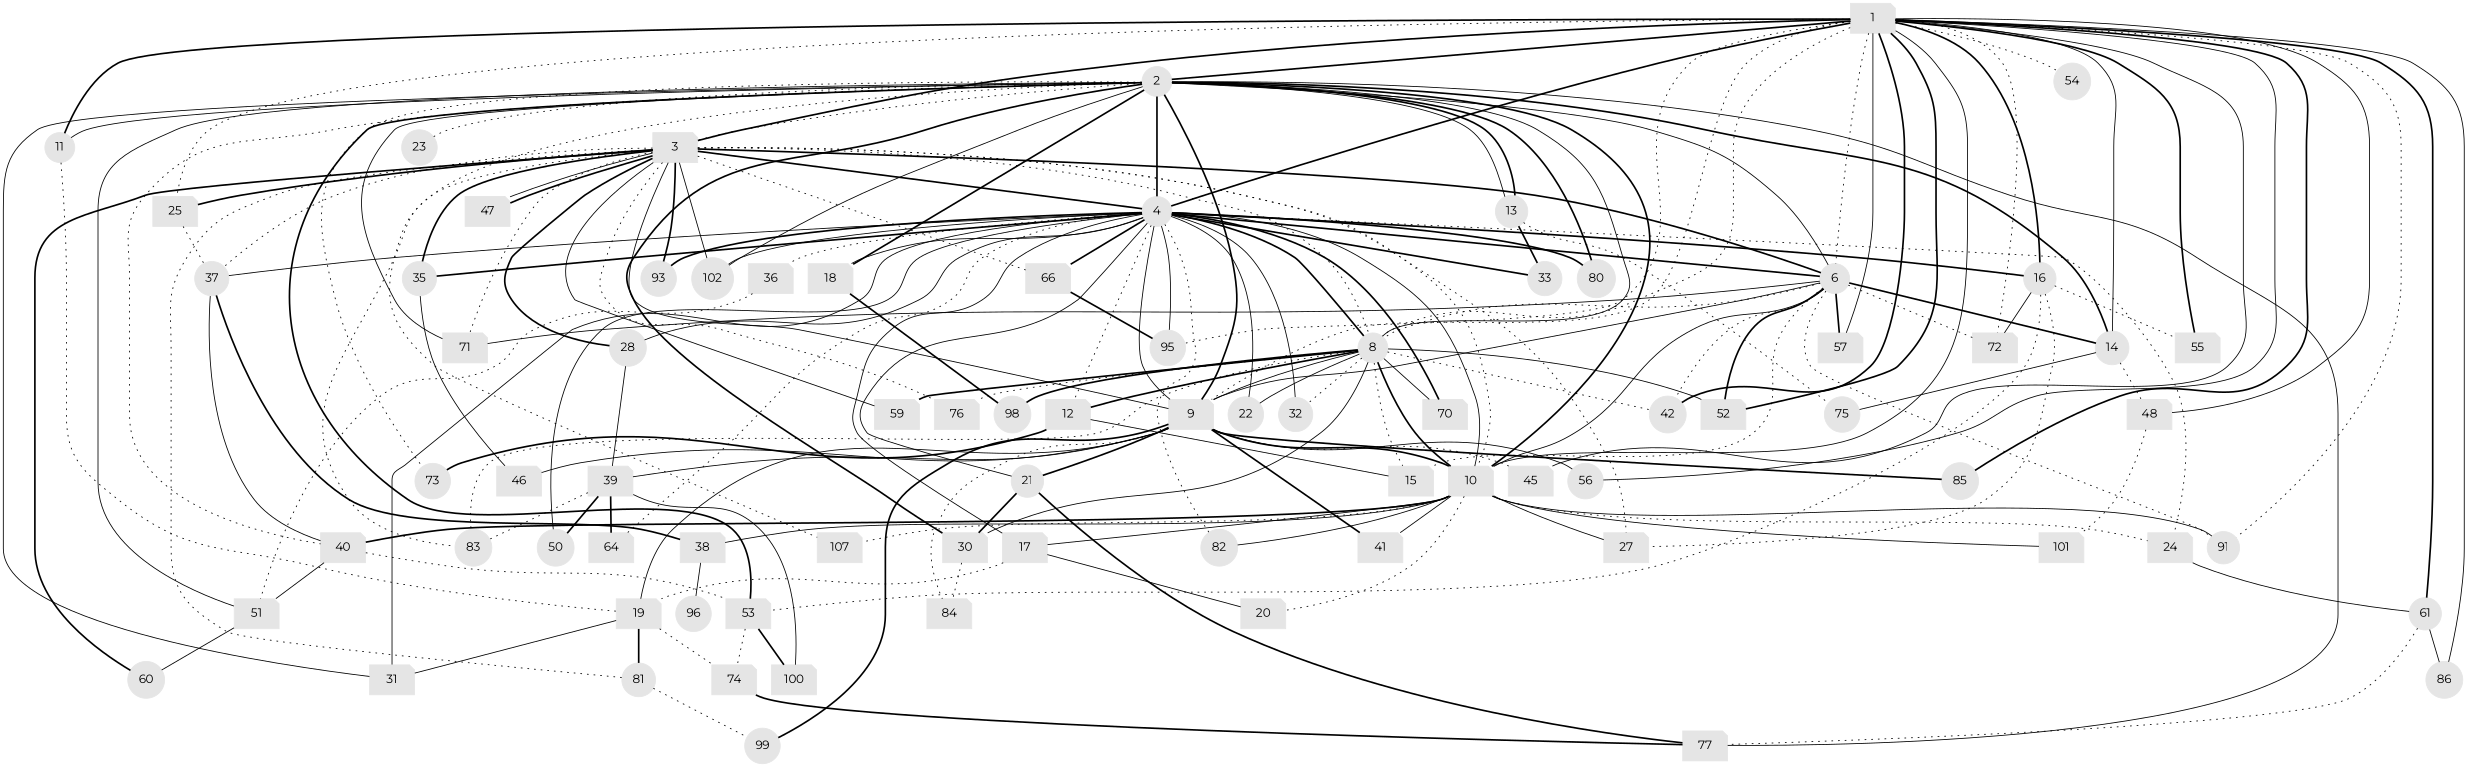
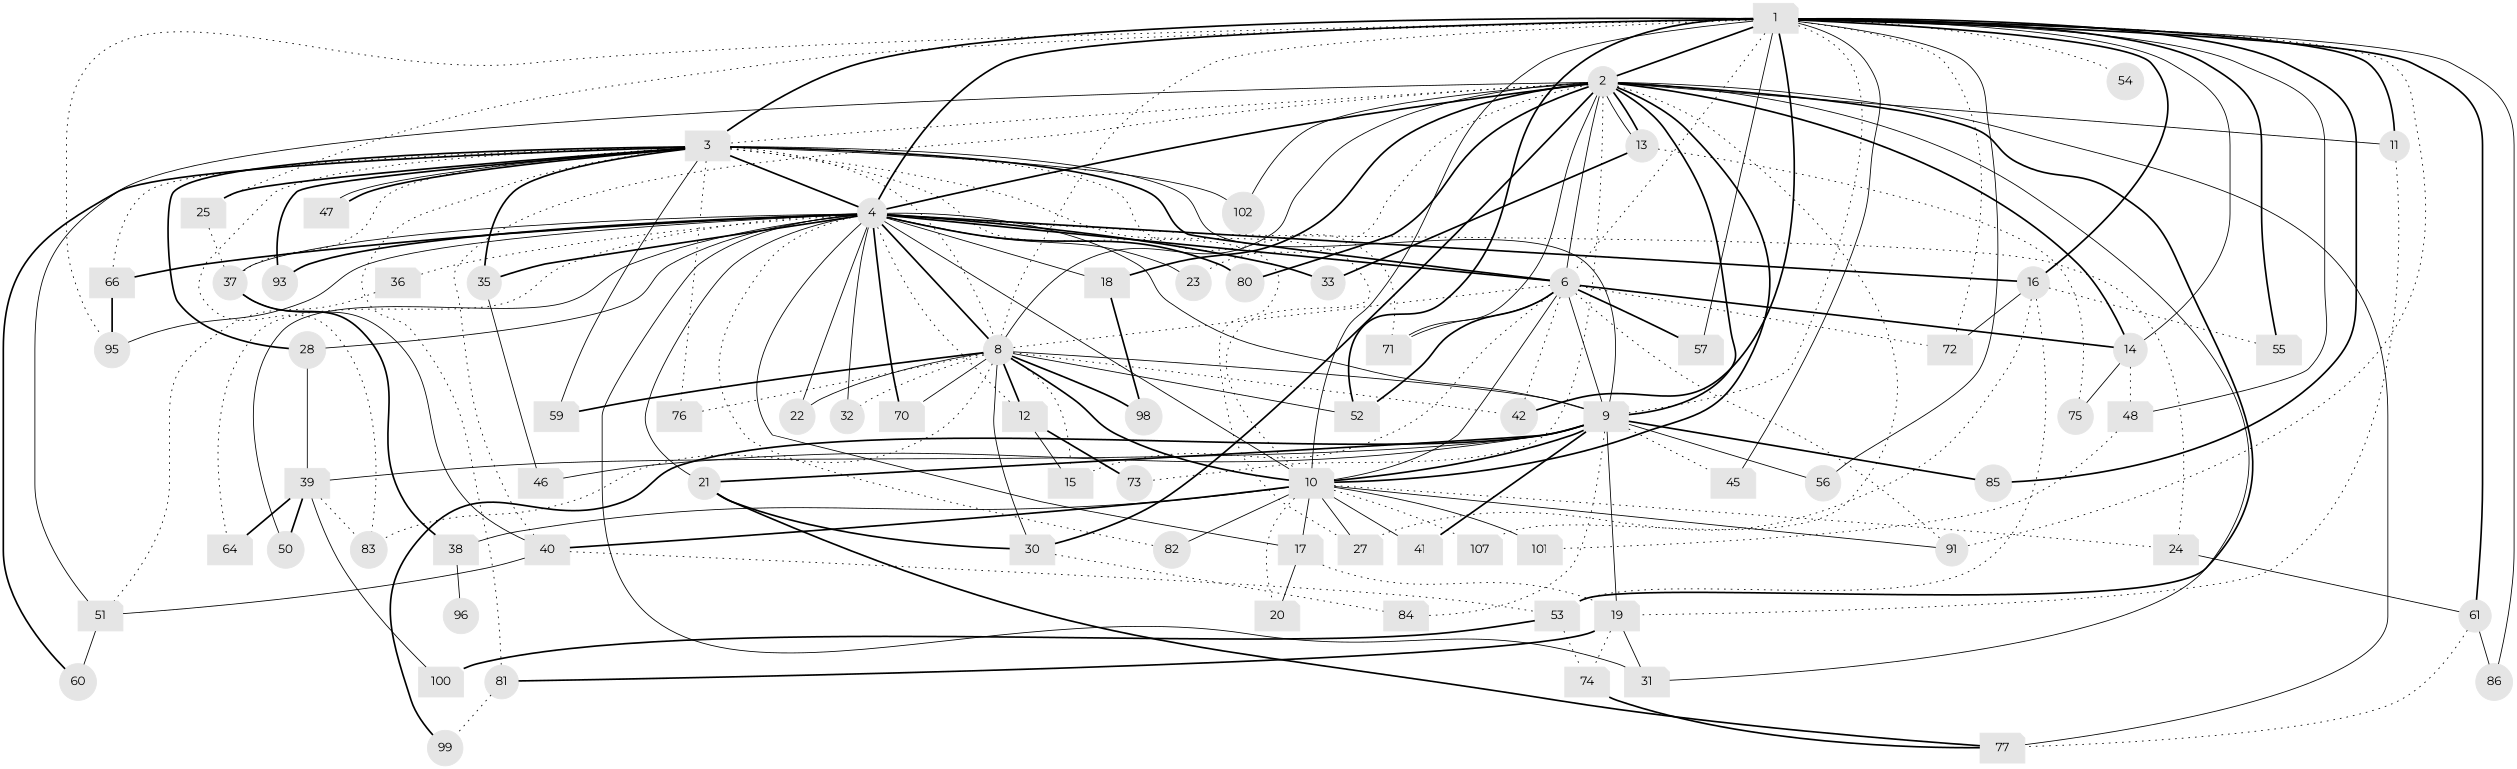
edge "4" -- "102": now "4" -- "23"
